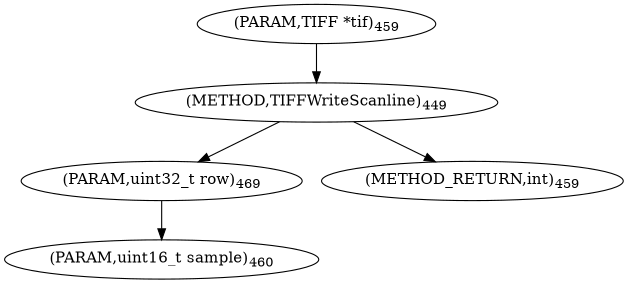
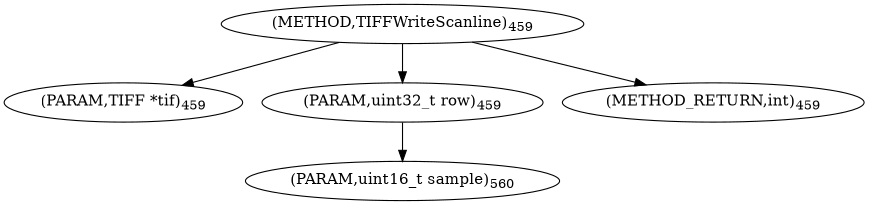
edge "(PARAM,TIFF *tif)" -> "(METHOD,TIFFWriteScanline)": reversed
node "(METHOD,TIFFWriteScanline)": text "449" -> "459"
node "(PARAM,uint32_t row)": text "469" -> "459"
node "(PARAM,uint16_t sample)": text "460" -> "560"
